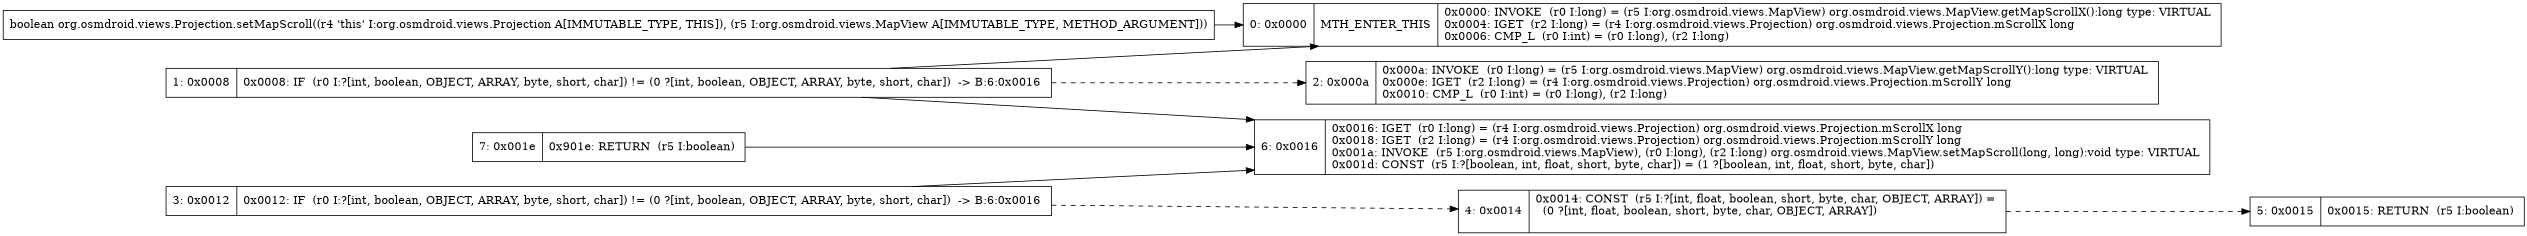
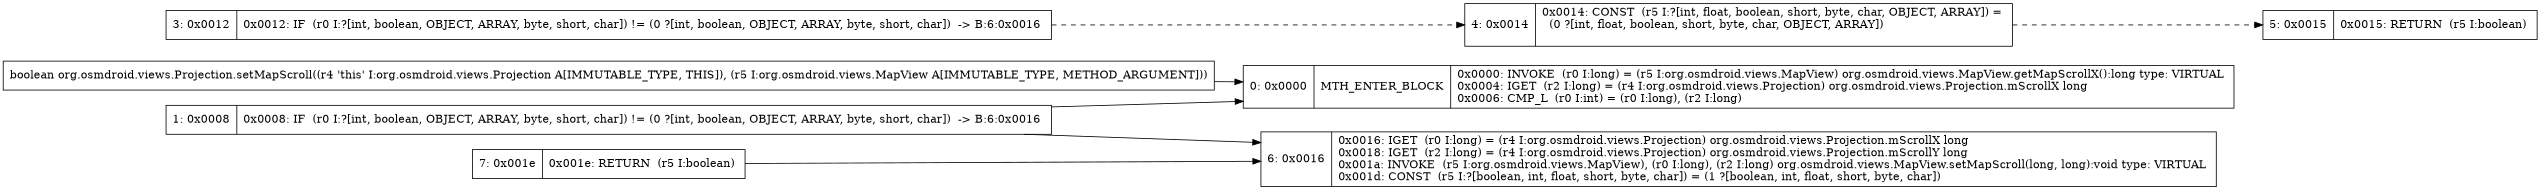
node "0: 0x0000": text "MTH_ENTER_THIS" -> "MTH_ENTER_BLOCK"
node "2: 0x000a": removed
node "7: 0x001e": text "0x901e: RETURN  (r5 I:boolean)" -> "0x001e: RETURN  (r5 I:boolean)"
edge "3: 0x0012" -> "6: 0x0016": removed
